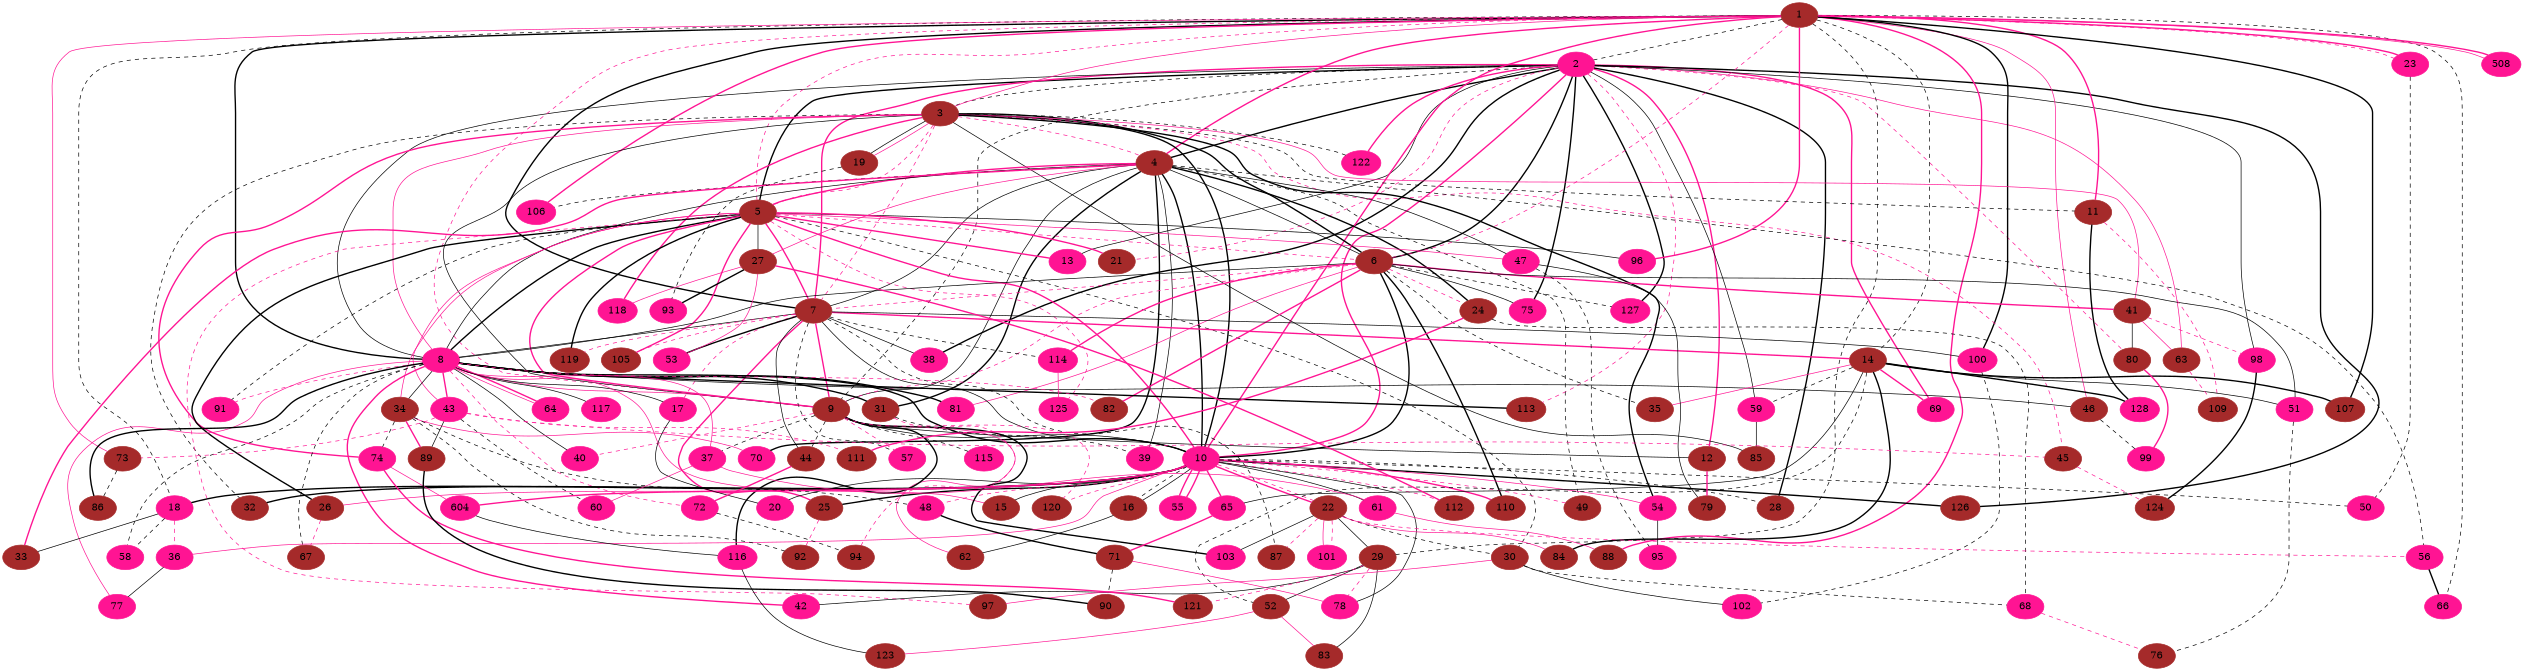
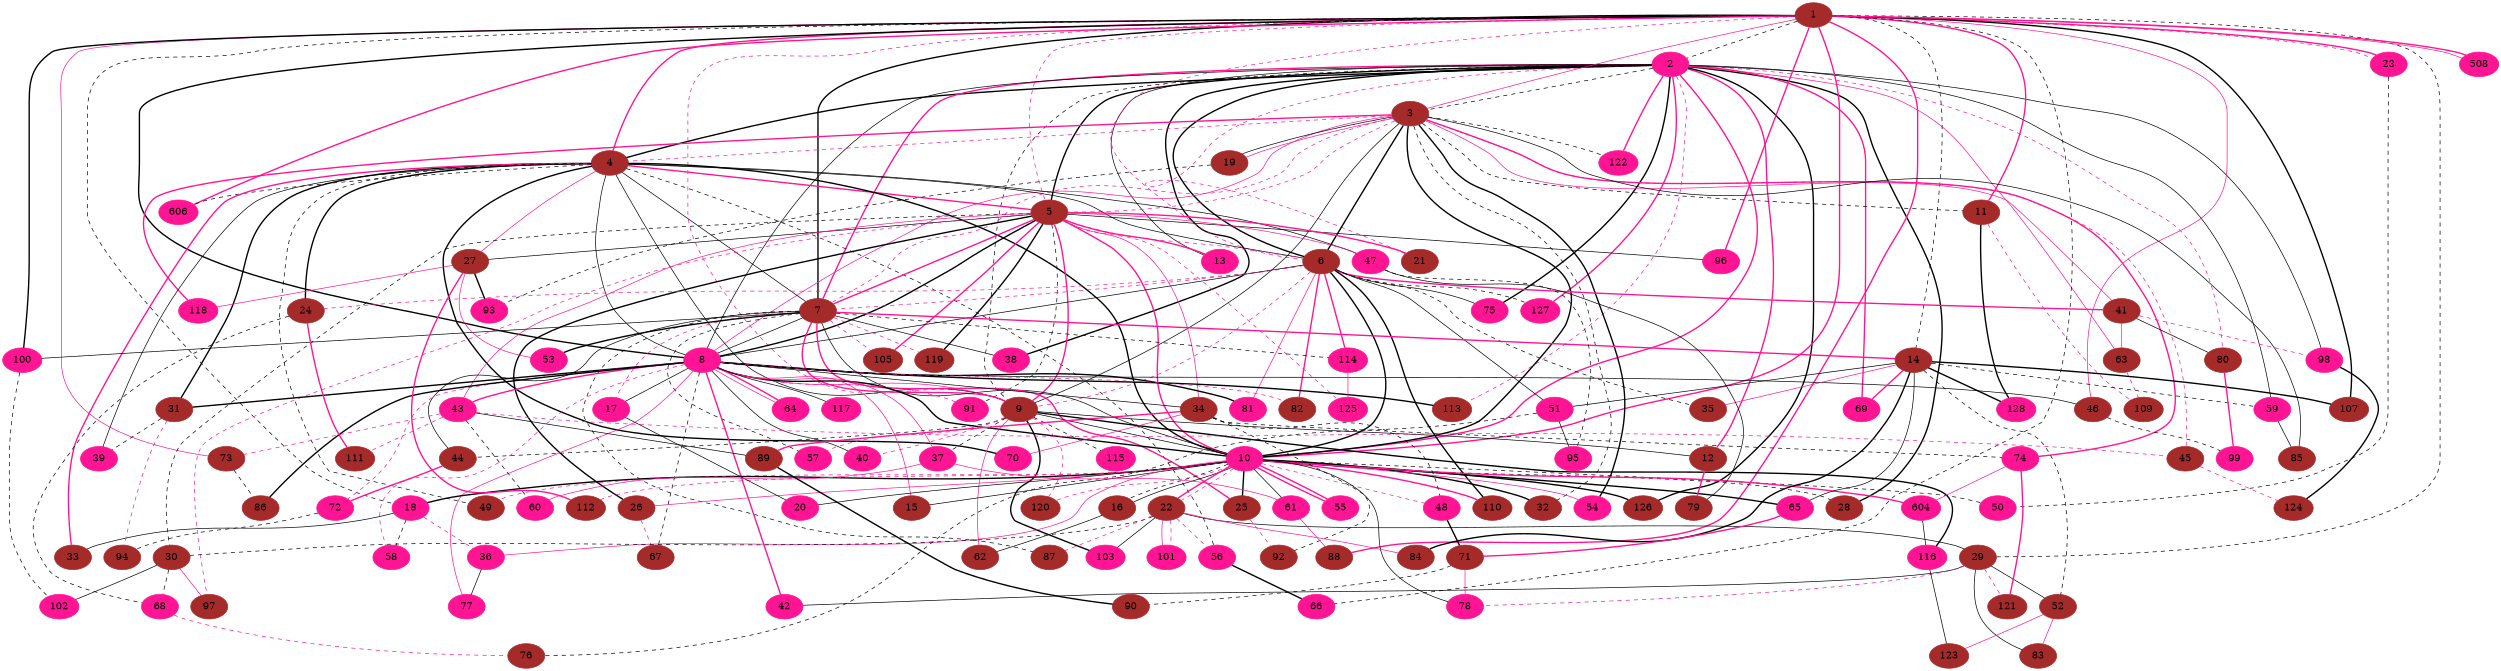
edge "2" -- "127": color black -> deeppink
node "106": label "106" -> "606"
edge "8" -- "58": color black -> deeppink
edge "10" -- "65": color deeppink -> black
edge "54" -- "95": now "51" -- "95"
